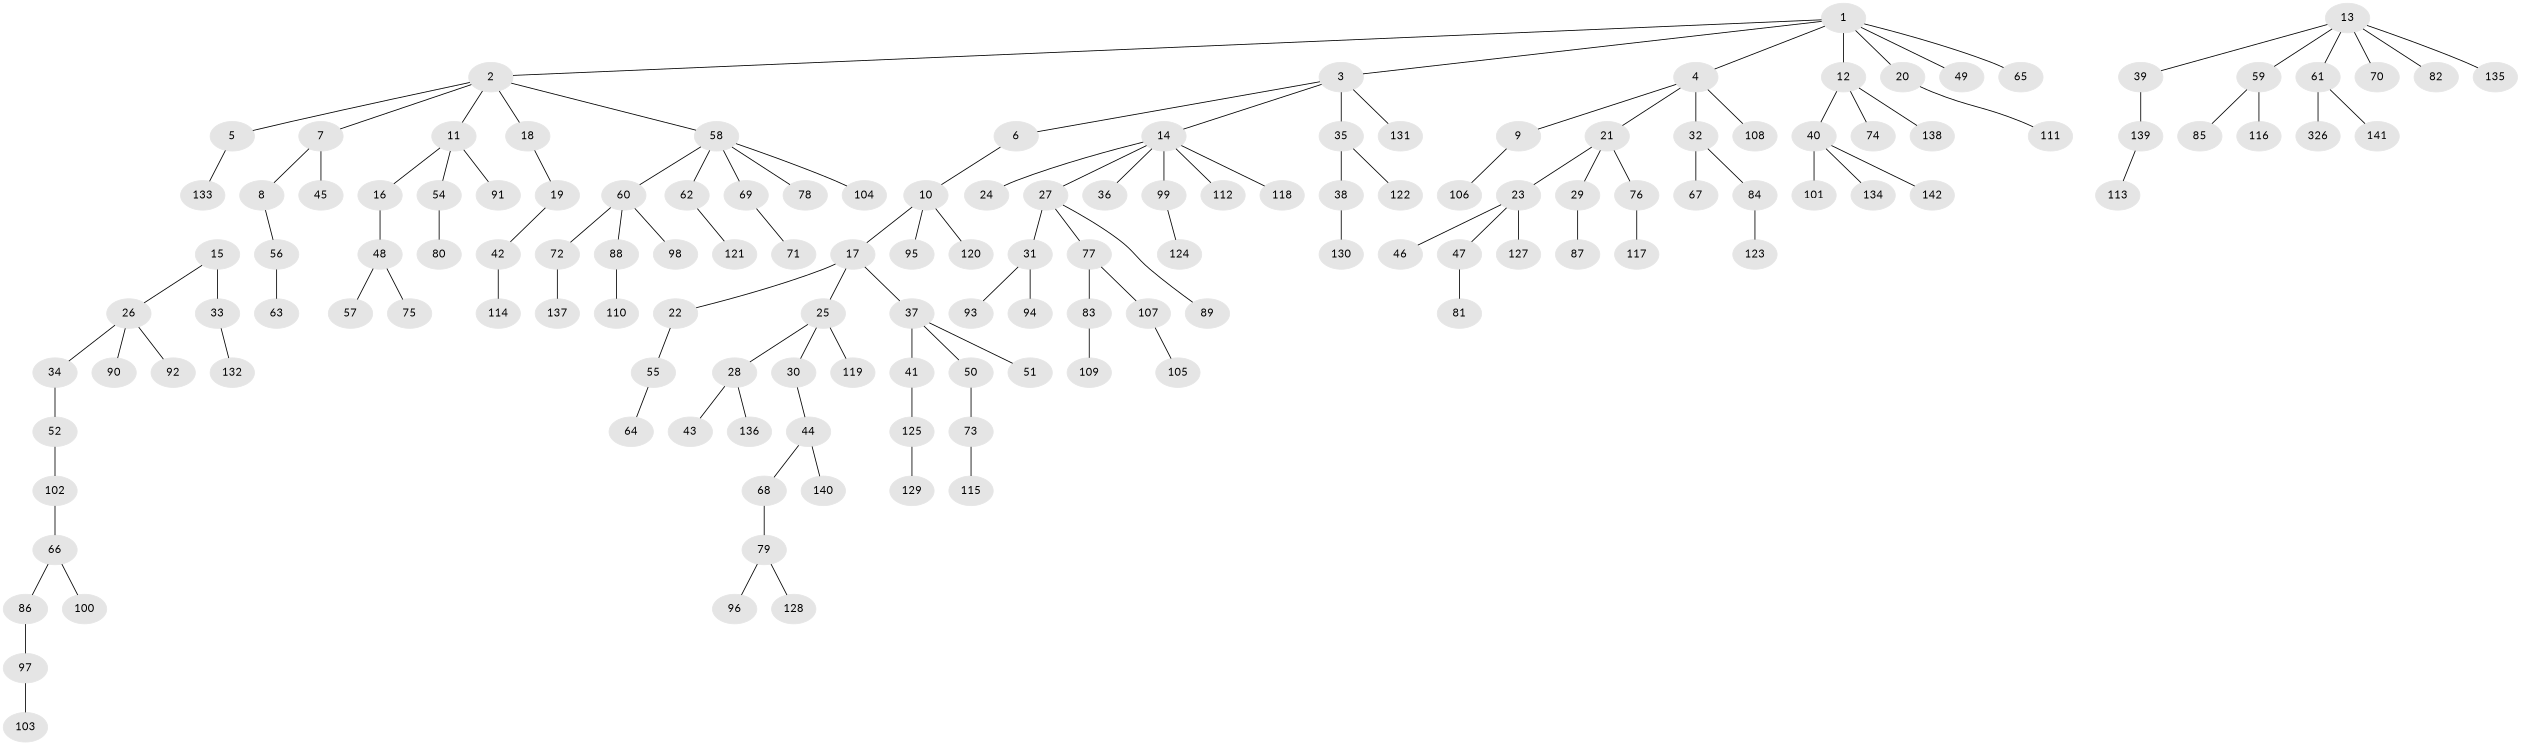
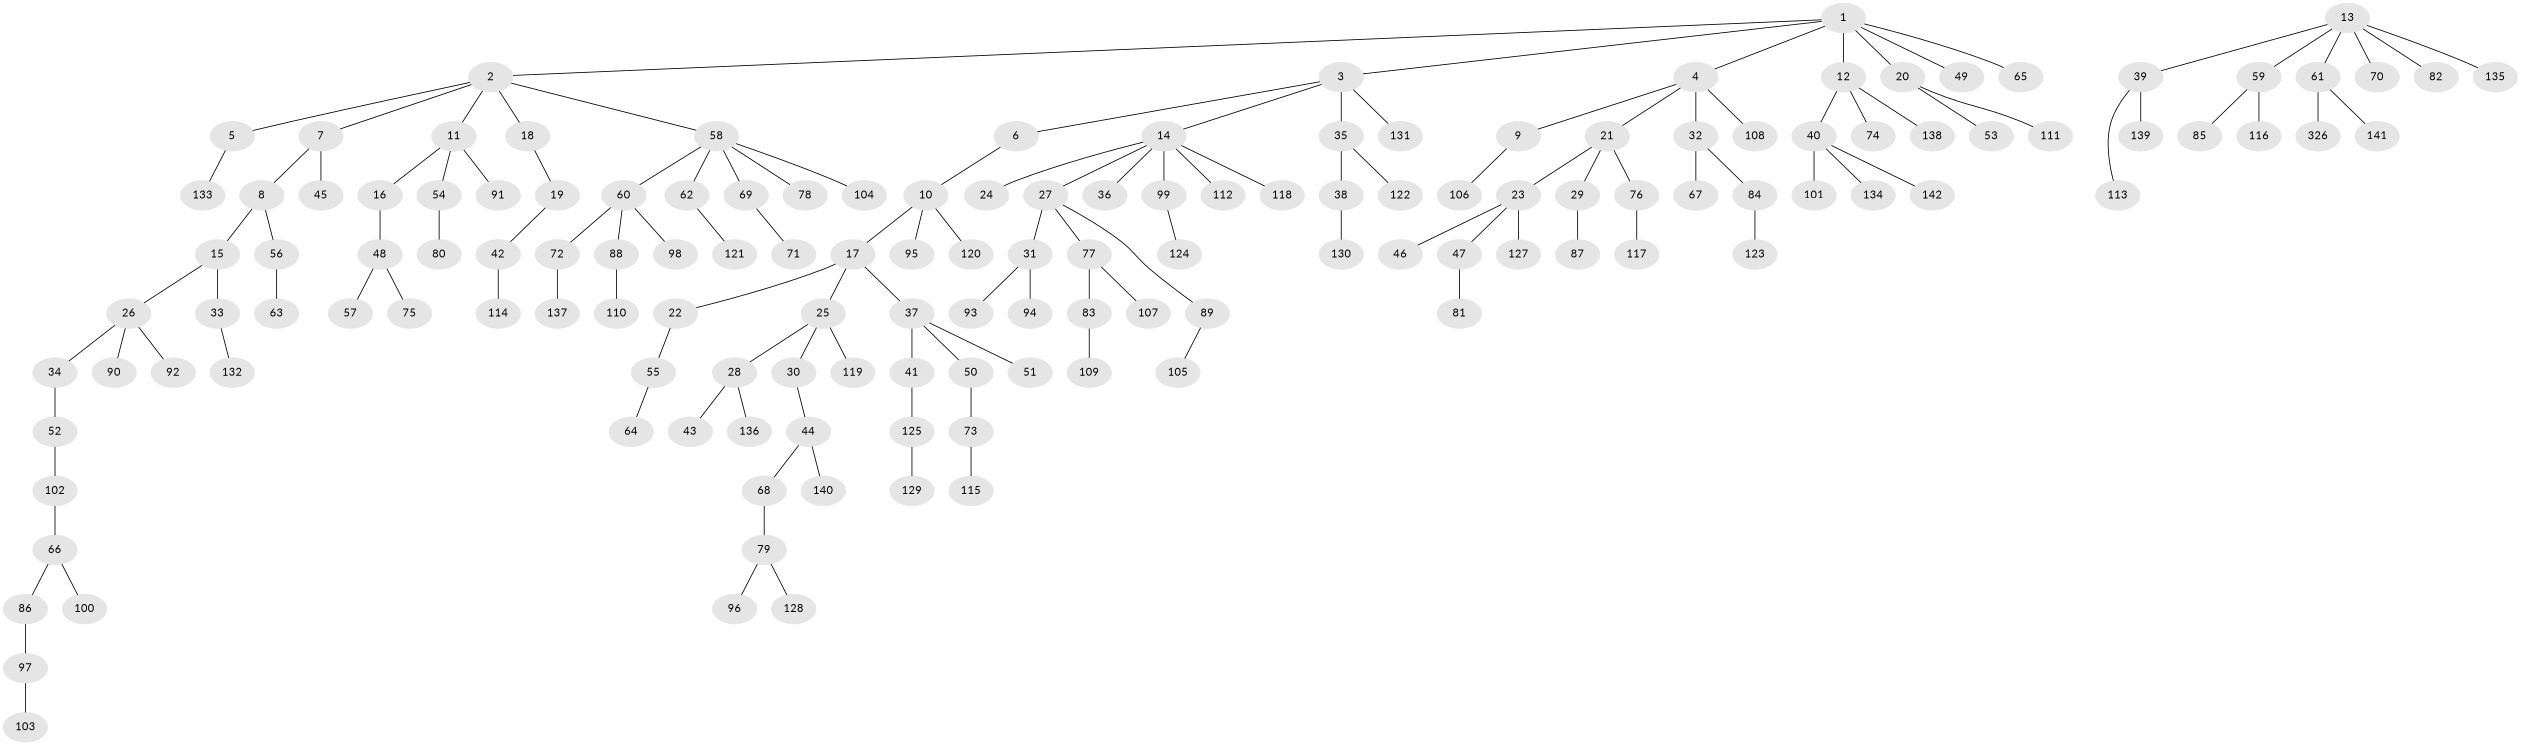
node "53": added
edge "139" -- "113": now "39" -- "113"
edge "8" -- "15": added
edge "107" -- "105": now "89" -- "105"
